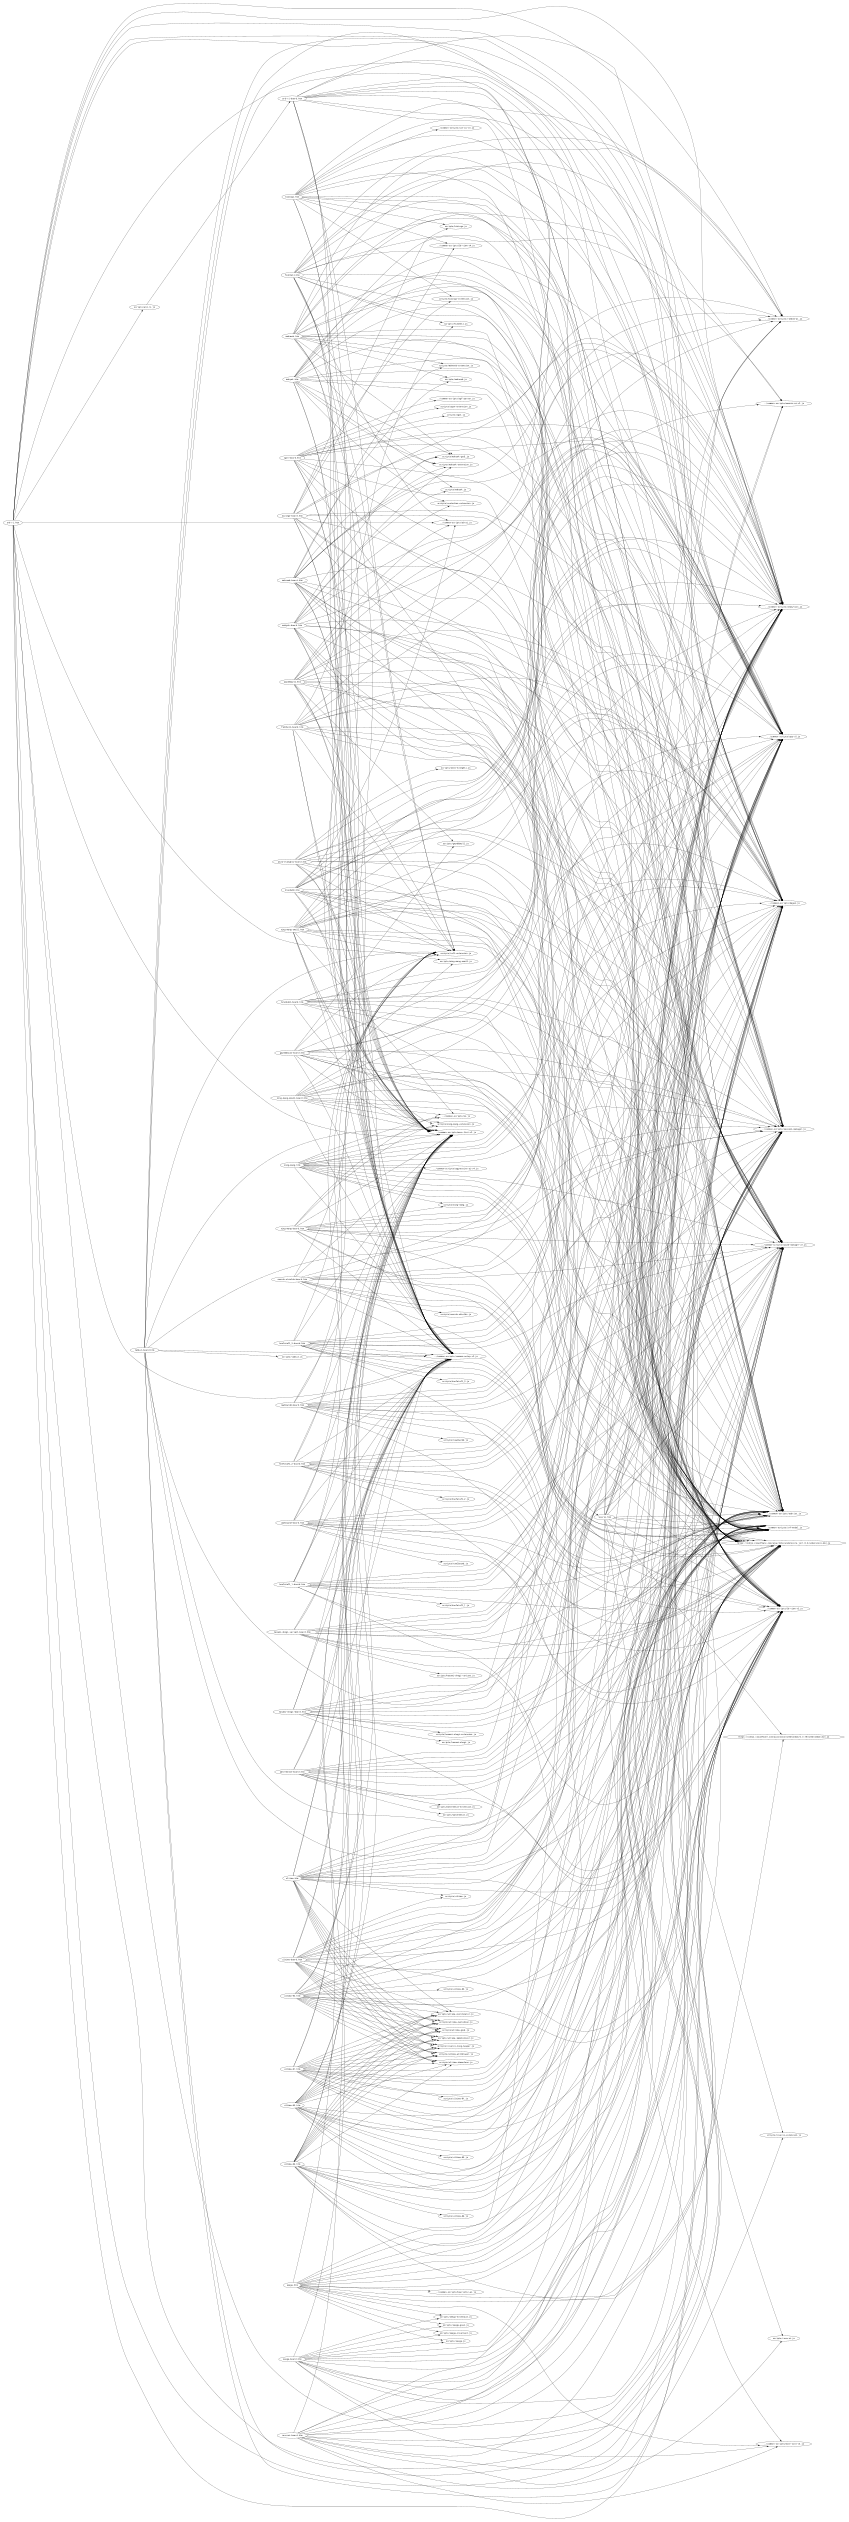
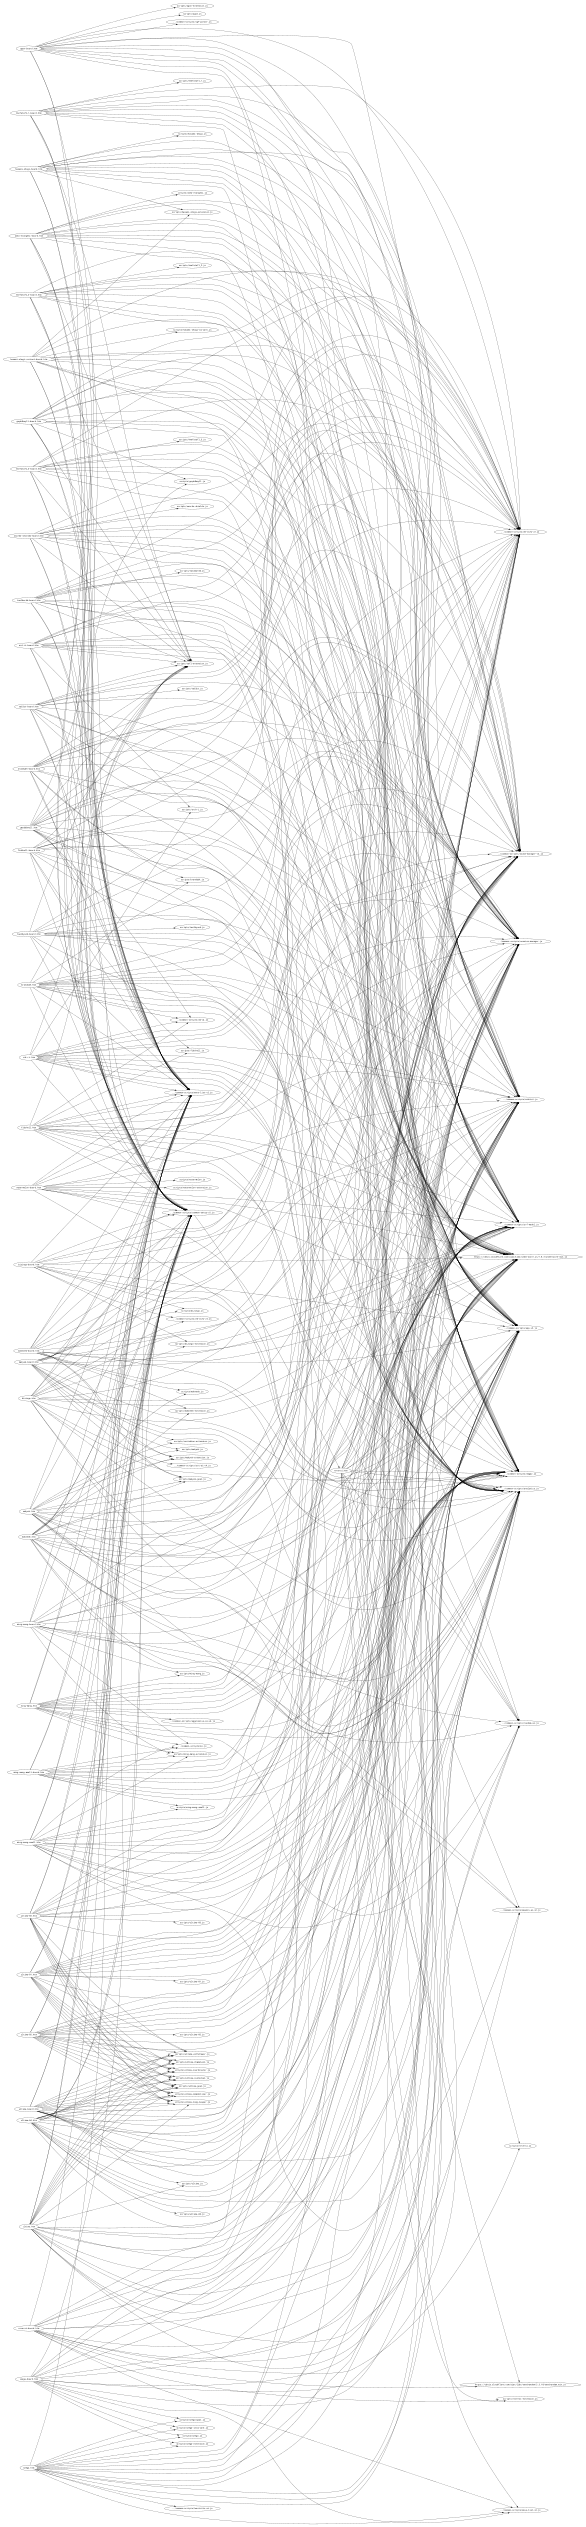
edge "scripts/ard-ri.js" -> "ard-ri-board.htm": reversed
edge "hasami-shogi-variant-board.htm" -> "scripts/hasami-shogi-extension.js": added
node "scripts/brandubh.js": added
edge "bizingo-board.htm" -> "../common-scripts/zrf-model.js": now "scripts/bizingo-extension.js" -> "../common-scripts/zrf-model.js"
edge "scripts/tablut.js" -> "../common-scripts/common-setup-v2.js": now "brandubh-board.htm" -> "../common-scripts/common-setup-v2.js"
node "scripts/reversi-long-leaper.js": label "scripts/reversi-long-leaper.js" -> "scripts/ultima-long-leaper.js"
